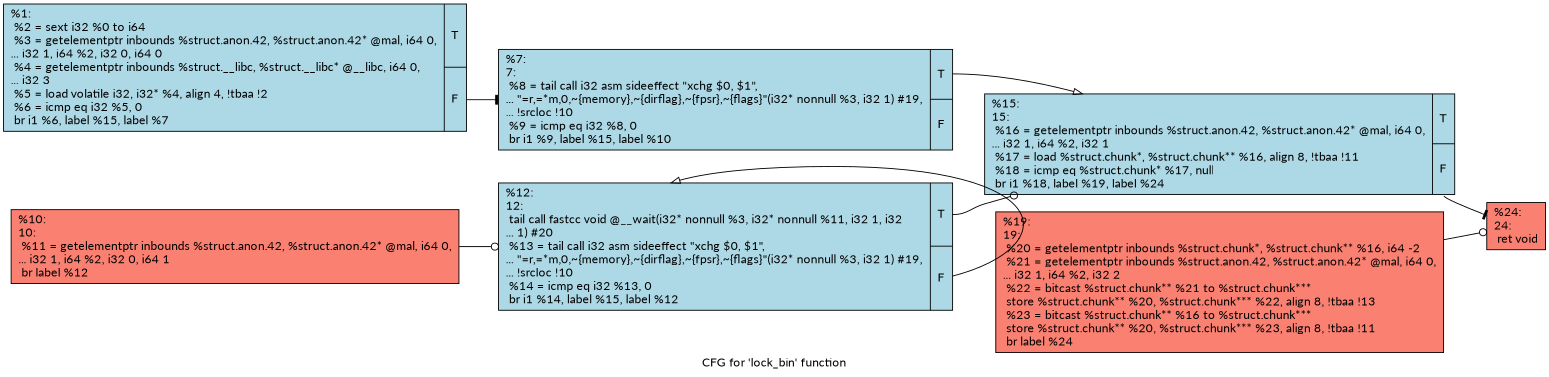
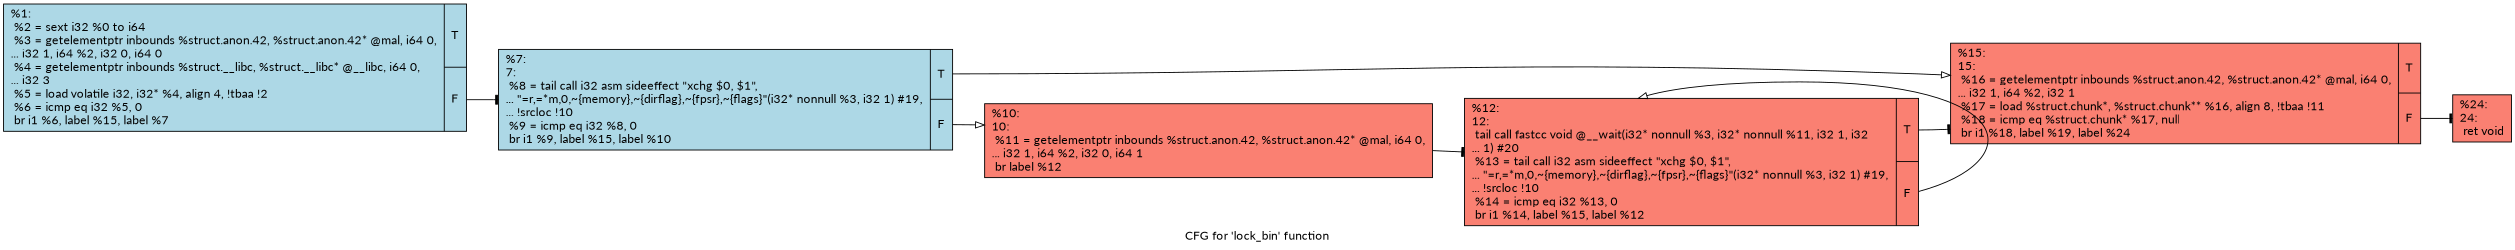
edge "%7:" -> "%10:": added
node "%15:": fillcolor lightblue -> salmon
edge "%12:" -> "%15:": arrowhead odot -> tee
edge "%10:" -> "%12:": arrowhead odot -> tee
node "%12:": fillcolor lightblue -> salmon
node "%19:": removed
